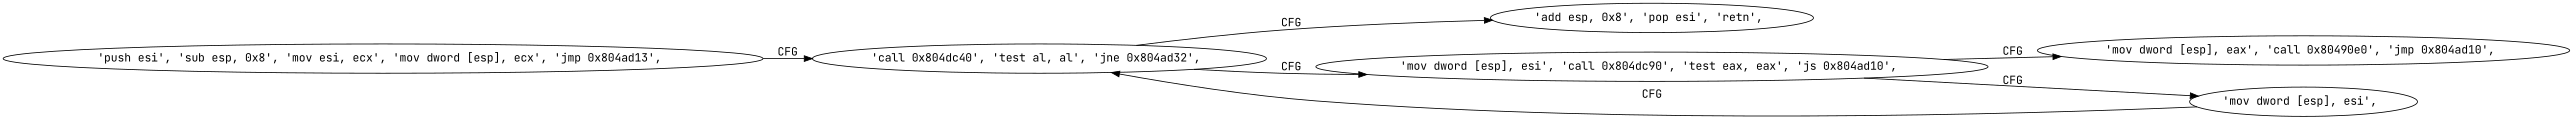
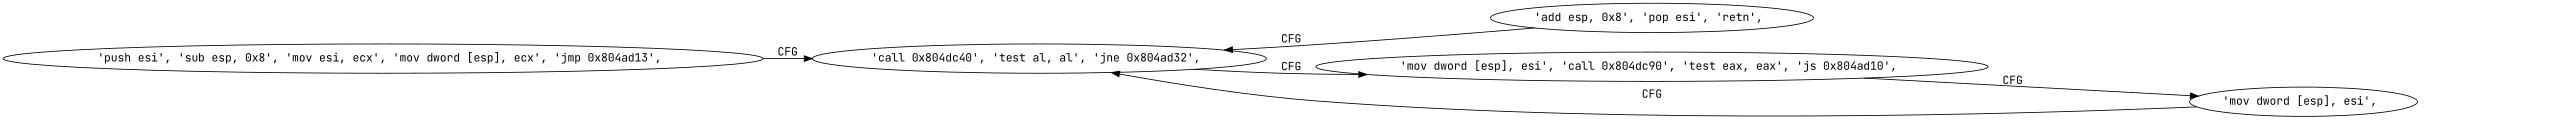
edge "'call 0x804dc40', 'test al, al', 'jne 0x804ad32'," -> "'add esp, 0x8', 'pop esi', 'retn',": reversed
node "'mov dword [esp], eax', 'call 0x80490e0', 'jmp 0x804ad10',": removed
